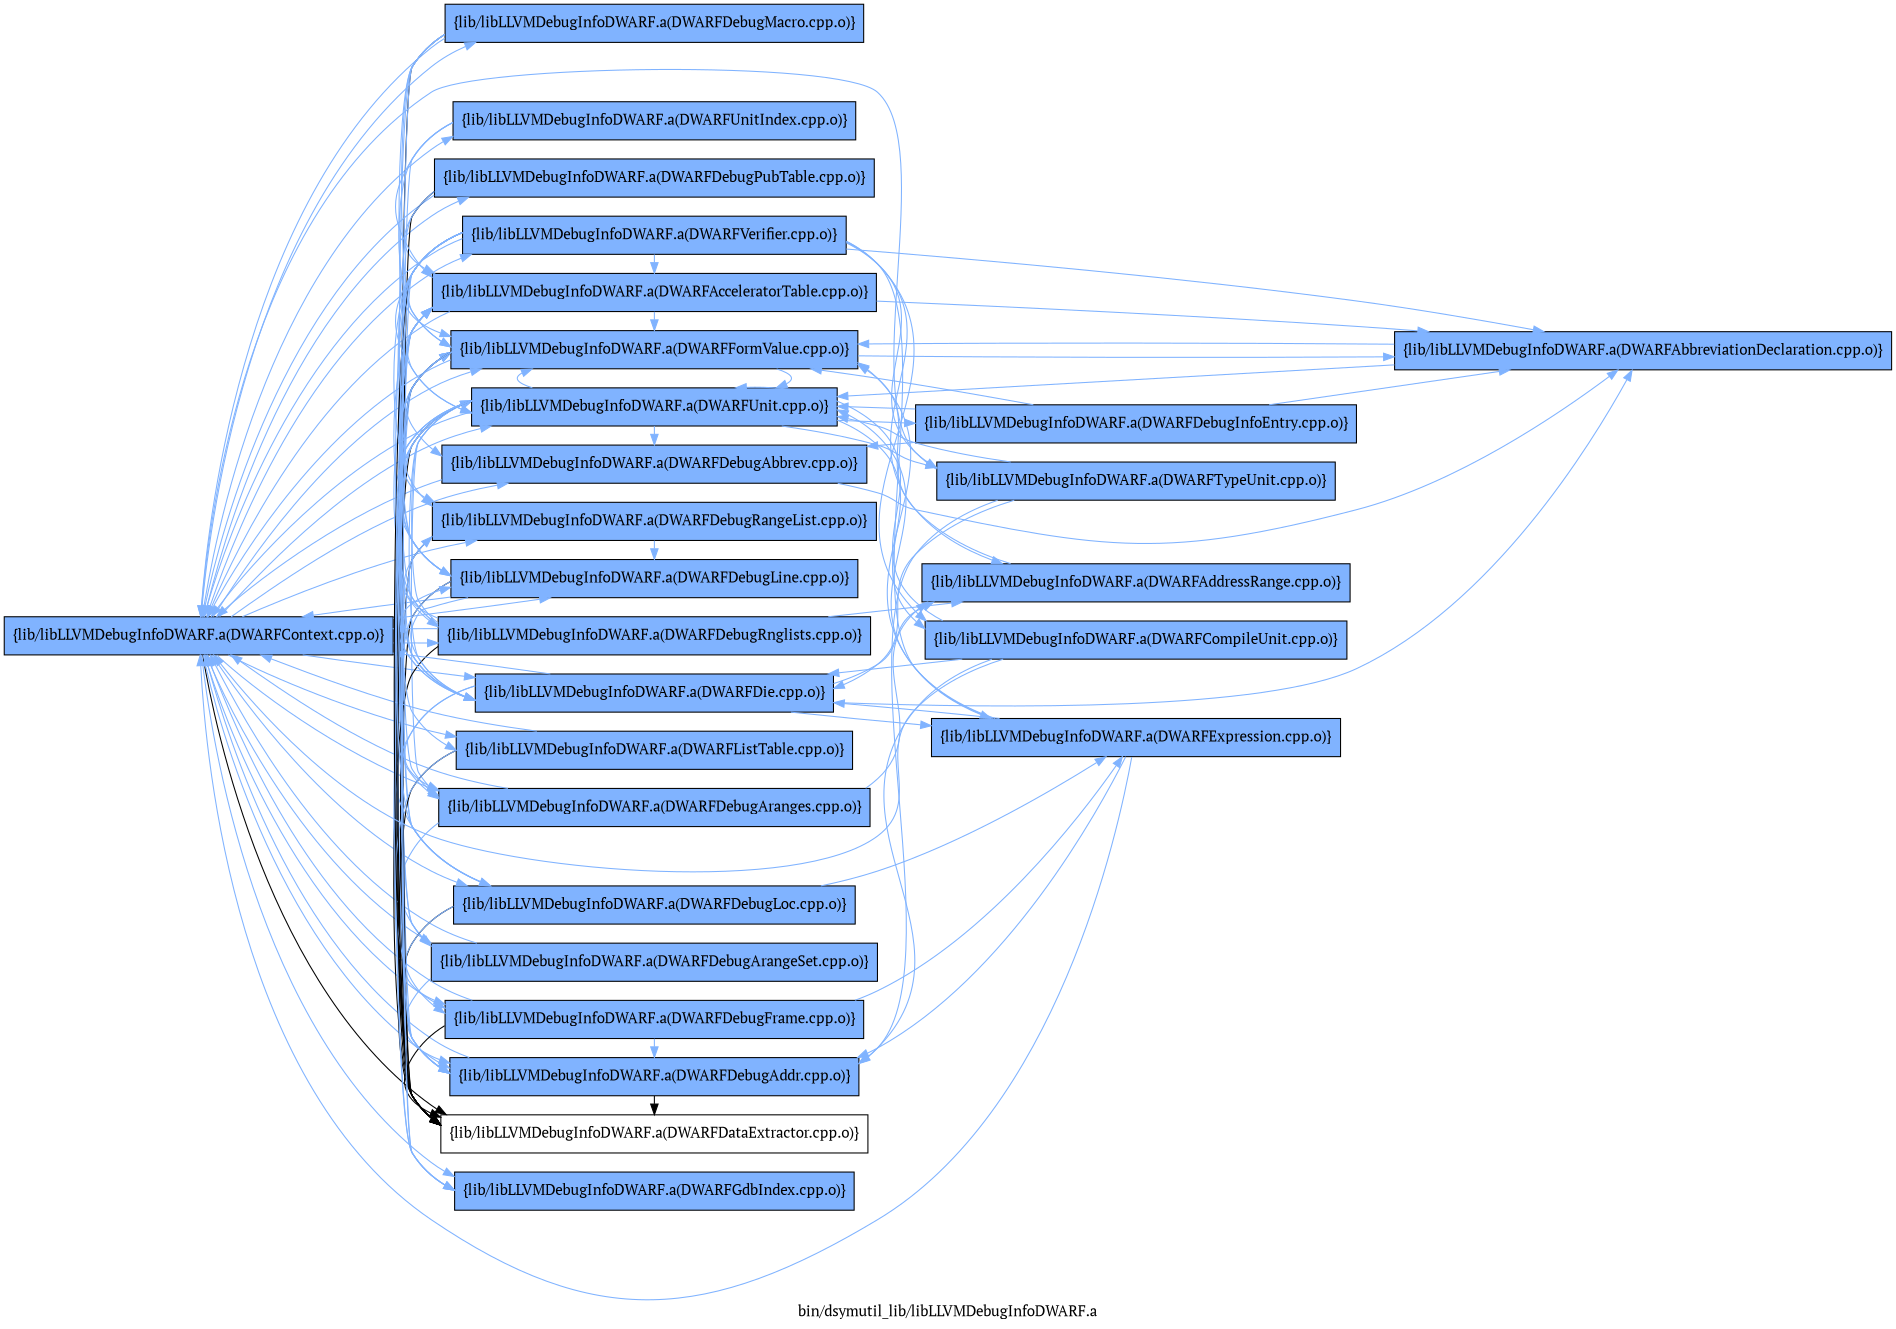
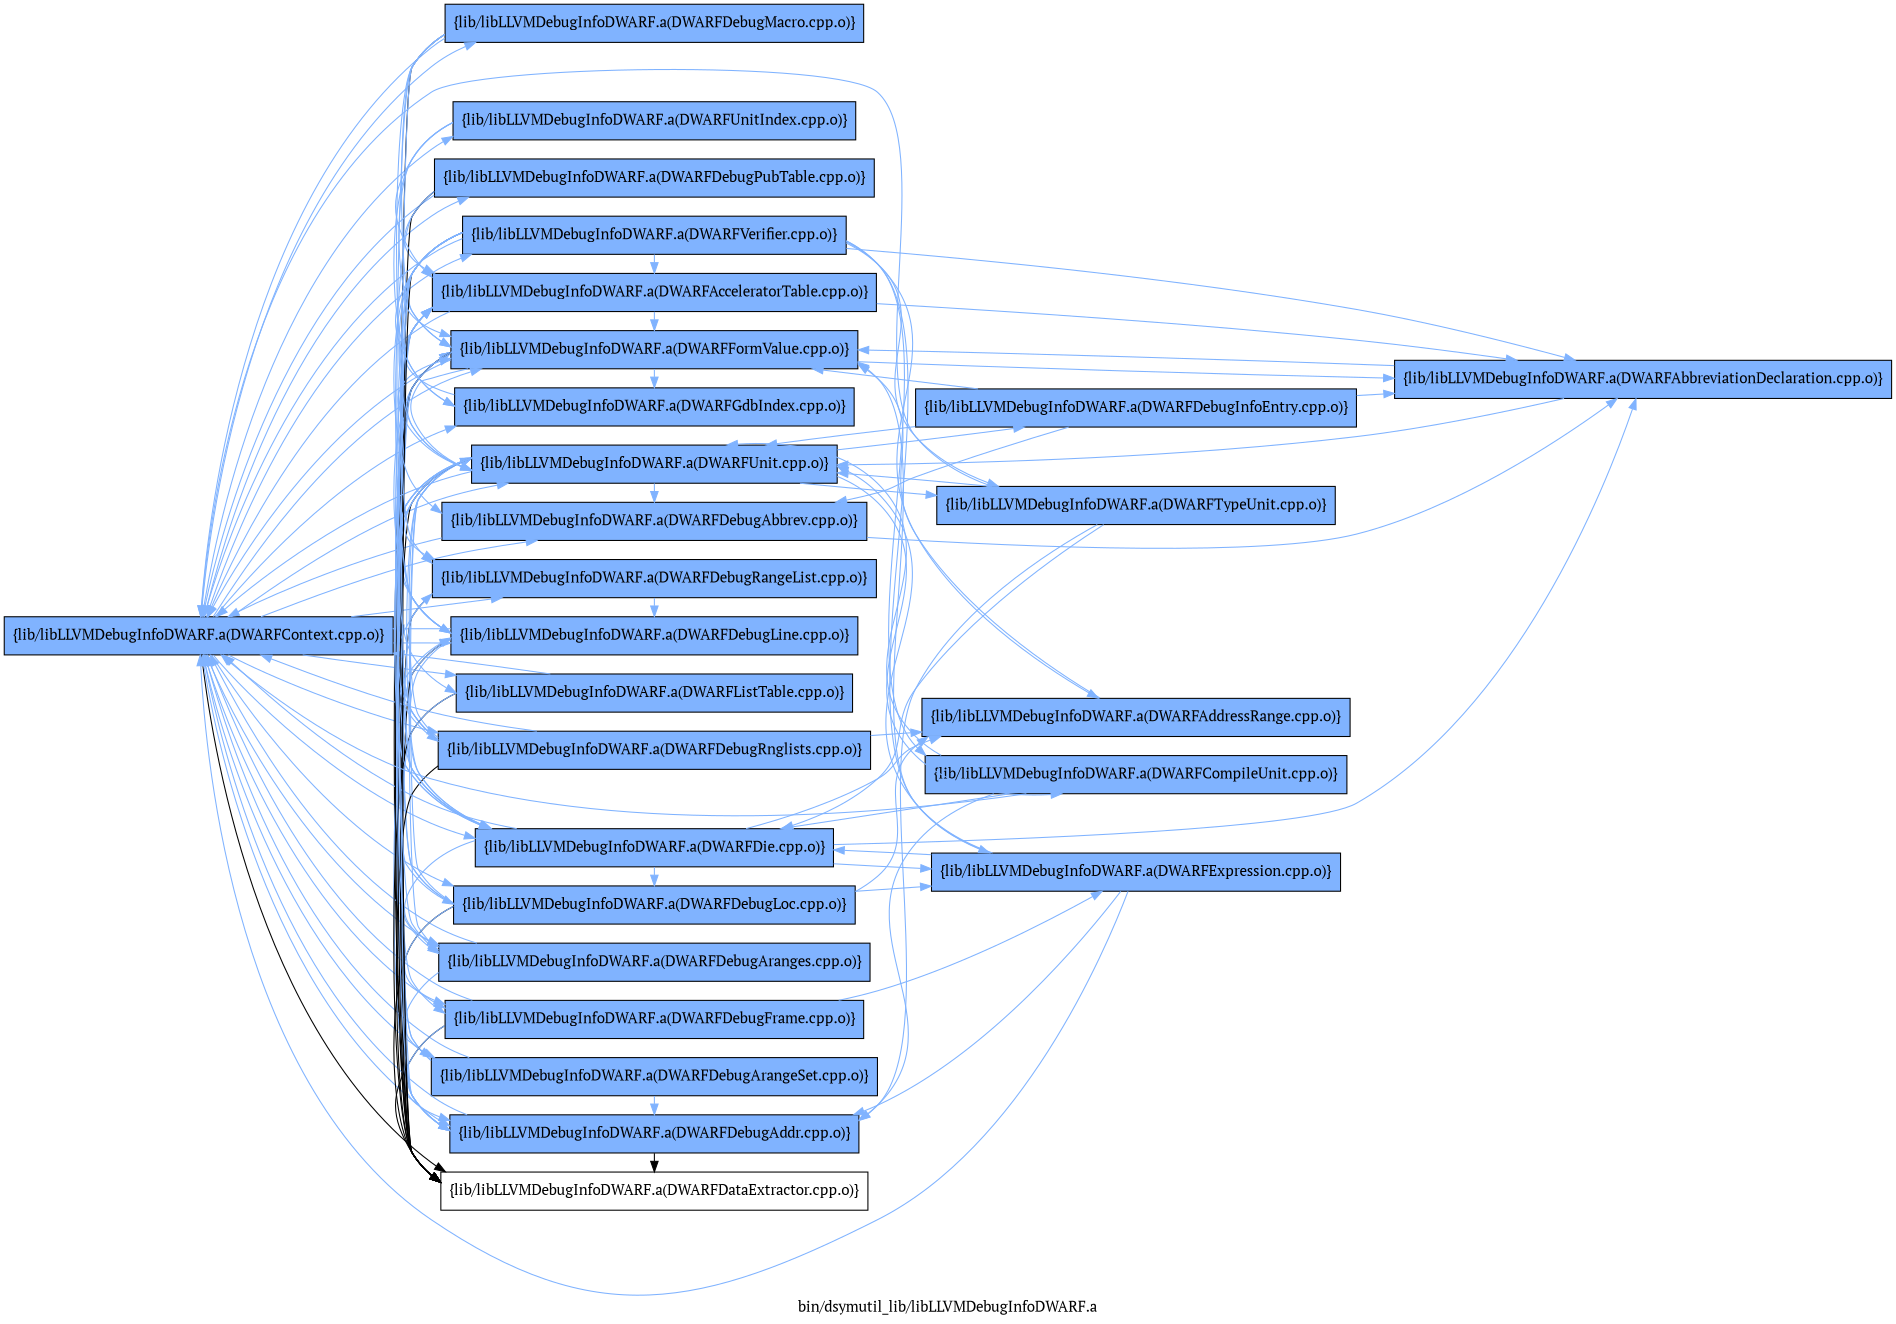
edge "{lib/libLLVMDebugInfoDWARF.a(DWARFDebugLoc.cpp.o)}" -> "{lib/libLLVMDebugInfoDWARF.a(DWARFUnit.cpp.o)}": added
edge "{lib/libLLVMDebugInfoDWARF.a(DWARFDebugAranges.cpp.o)}" -> "{lib/libLLVMDebugInfoDWARF.a(DWARFAddressRange.cpp.o)}": now "{lib/libLLVMDebugInfoDWARF.a(DWARFDebugLoc.cpp.o)}" -> "{lib/libLLVMDebugInfoDWARF.a(DWARFAddressRange.cpp.o)}"
